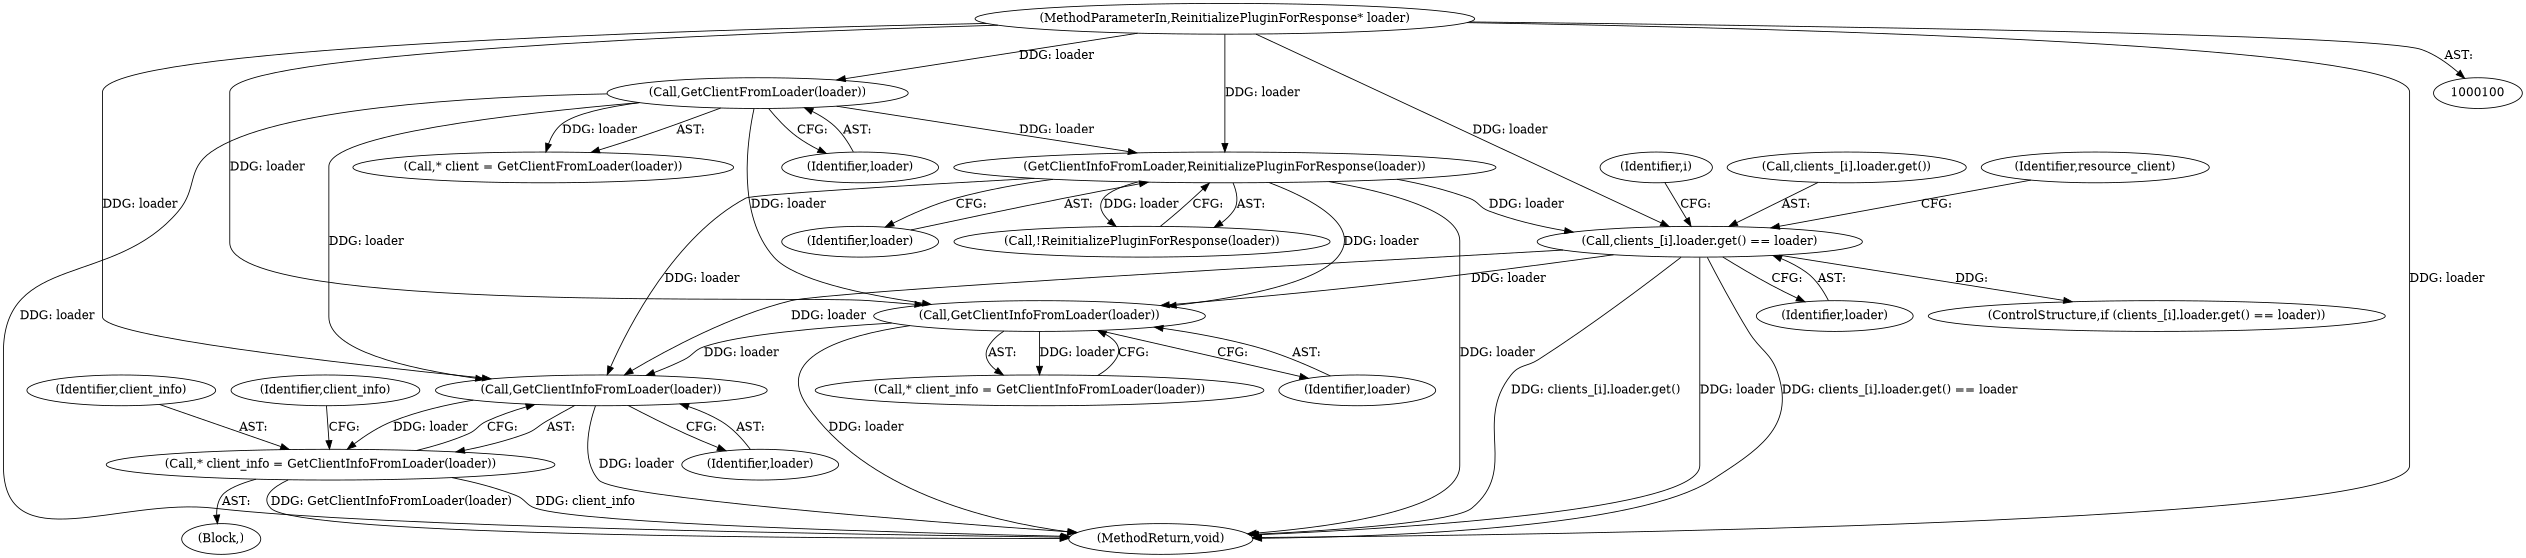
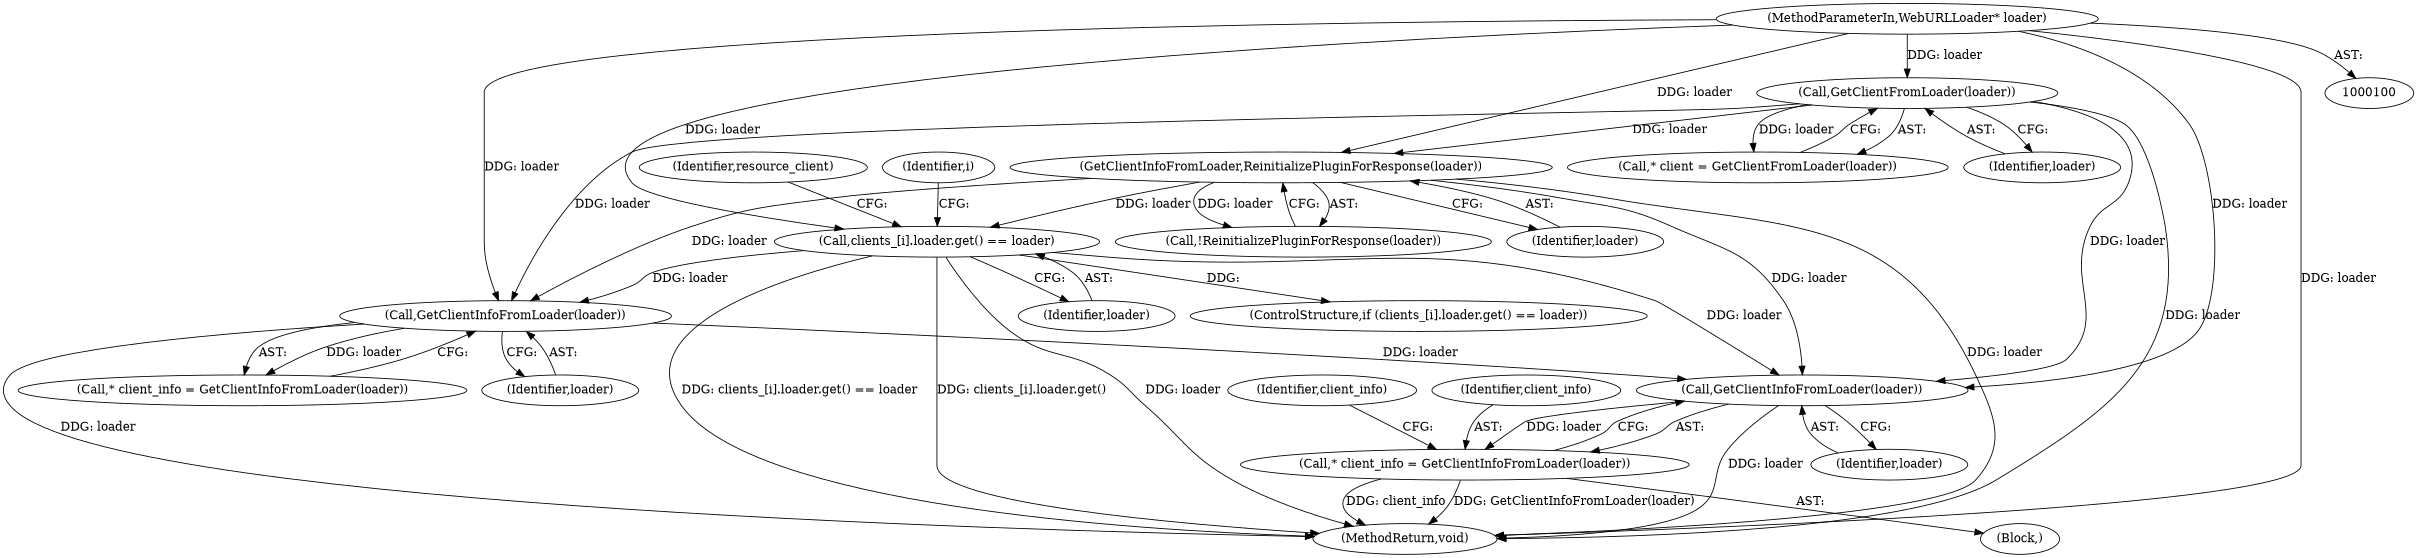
node "(MethodParameterIn,ReinitializePluginForResponse* loader)": label "(MethodParameterIn,ReinitializePluginForResponse* loader)" -> "(MethodParameterIn,WebURLLoader* loader)"
edge "(Call,* client = GetClientFromLoader(loader))" -> "(Call,GetClientFromLoader(loader))": added, label "CFG:"
node "(Call,clients_[i].loader.get())": removed
